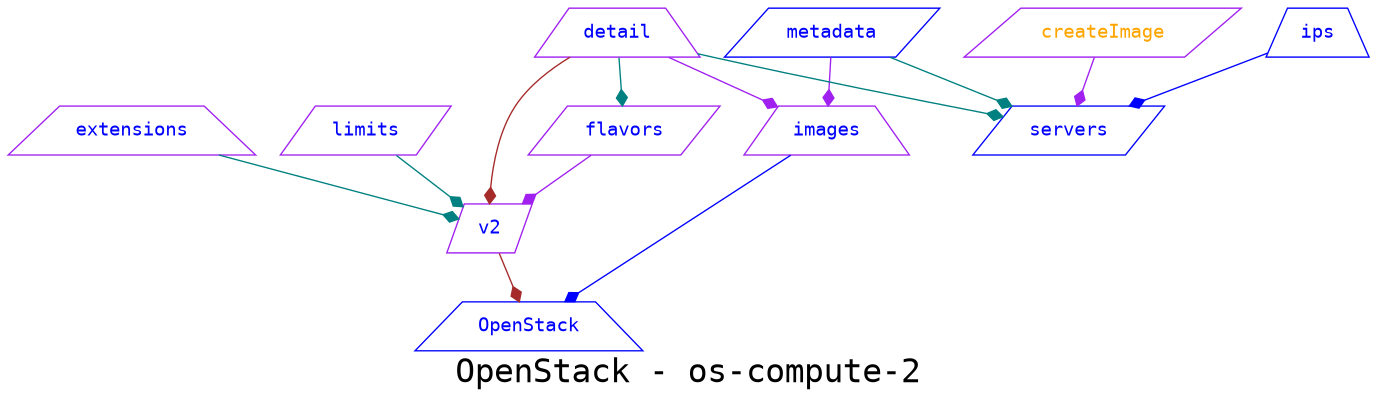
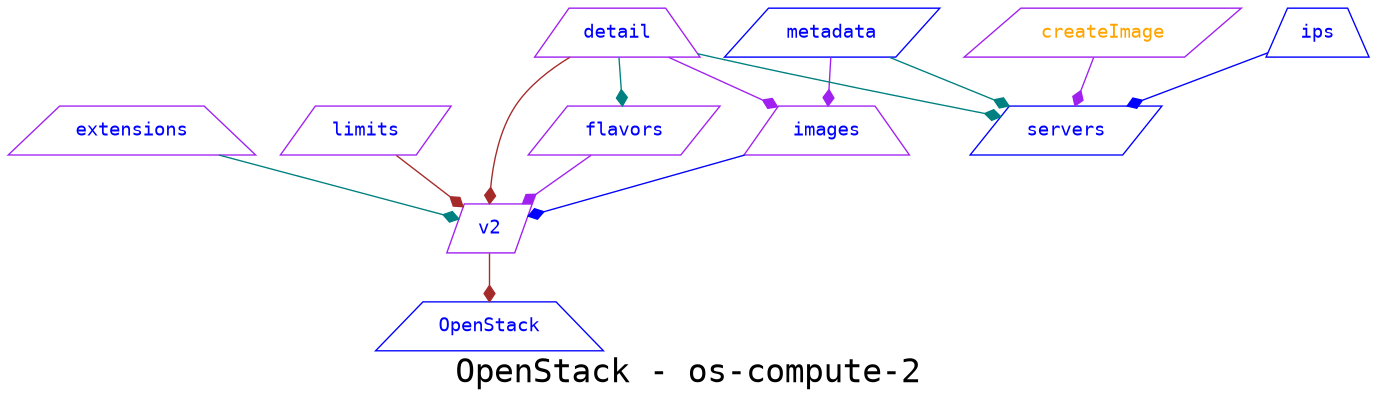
edge "limits" -> "v2": color teal -> brown
edge "images" -> "OpenStack": now "images" -> "v2"
